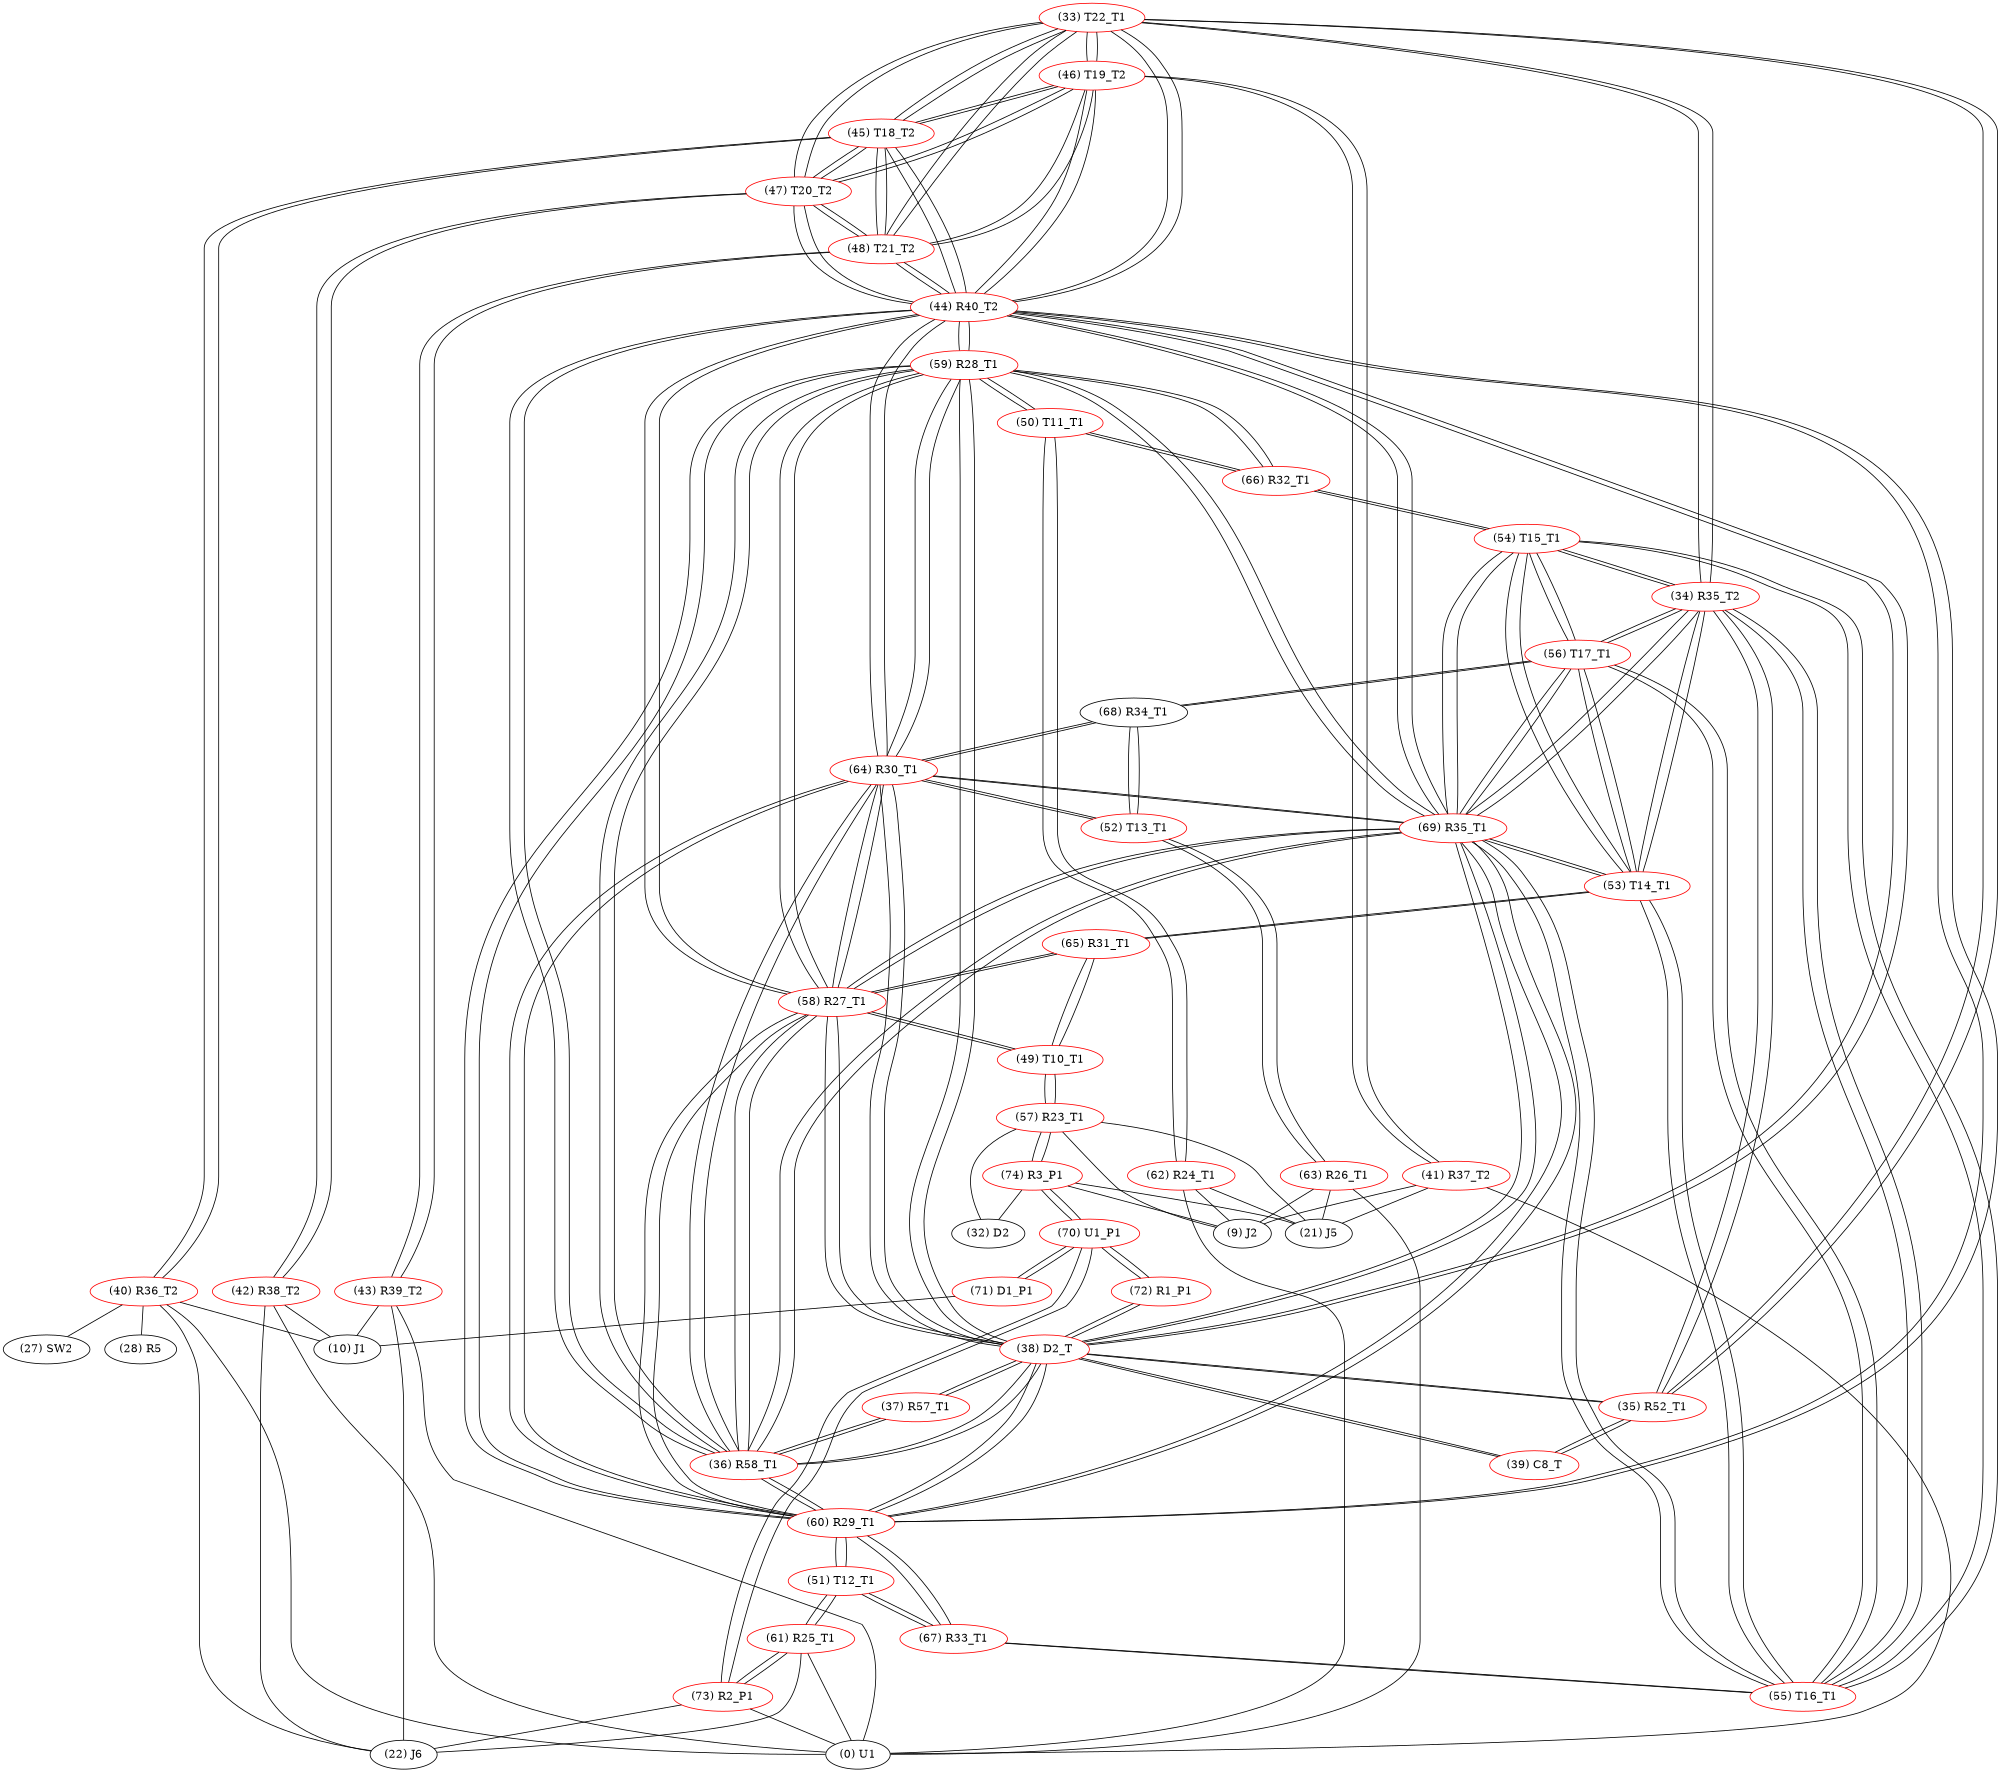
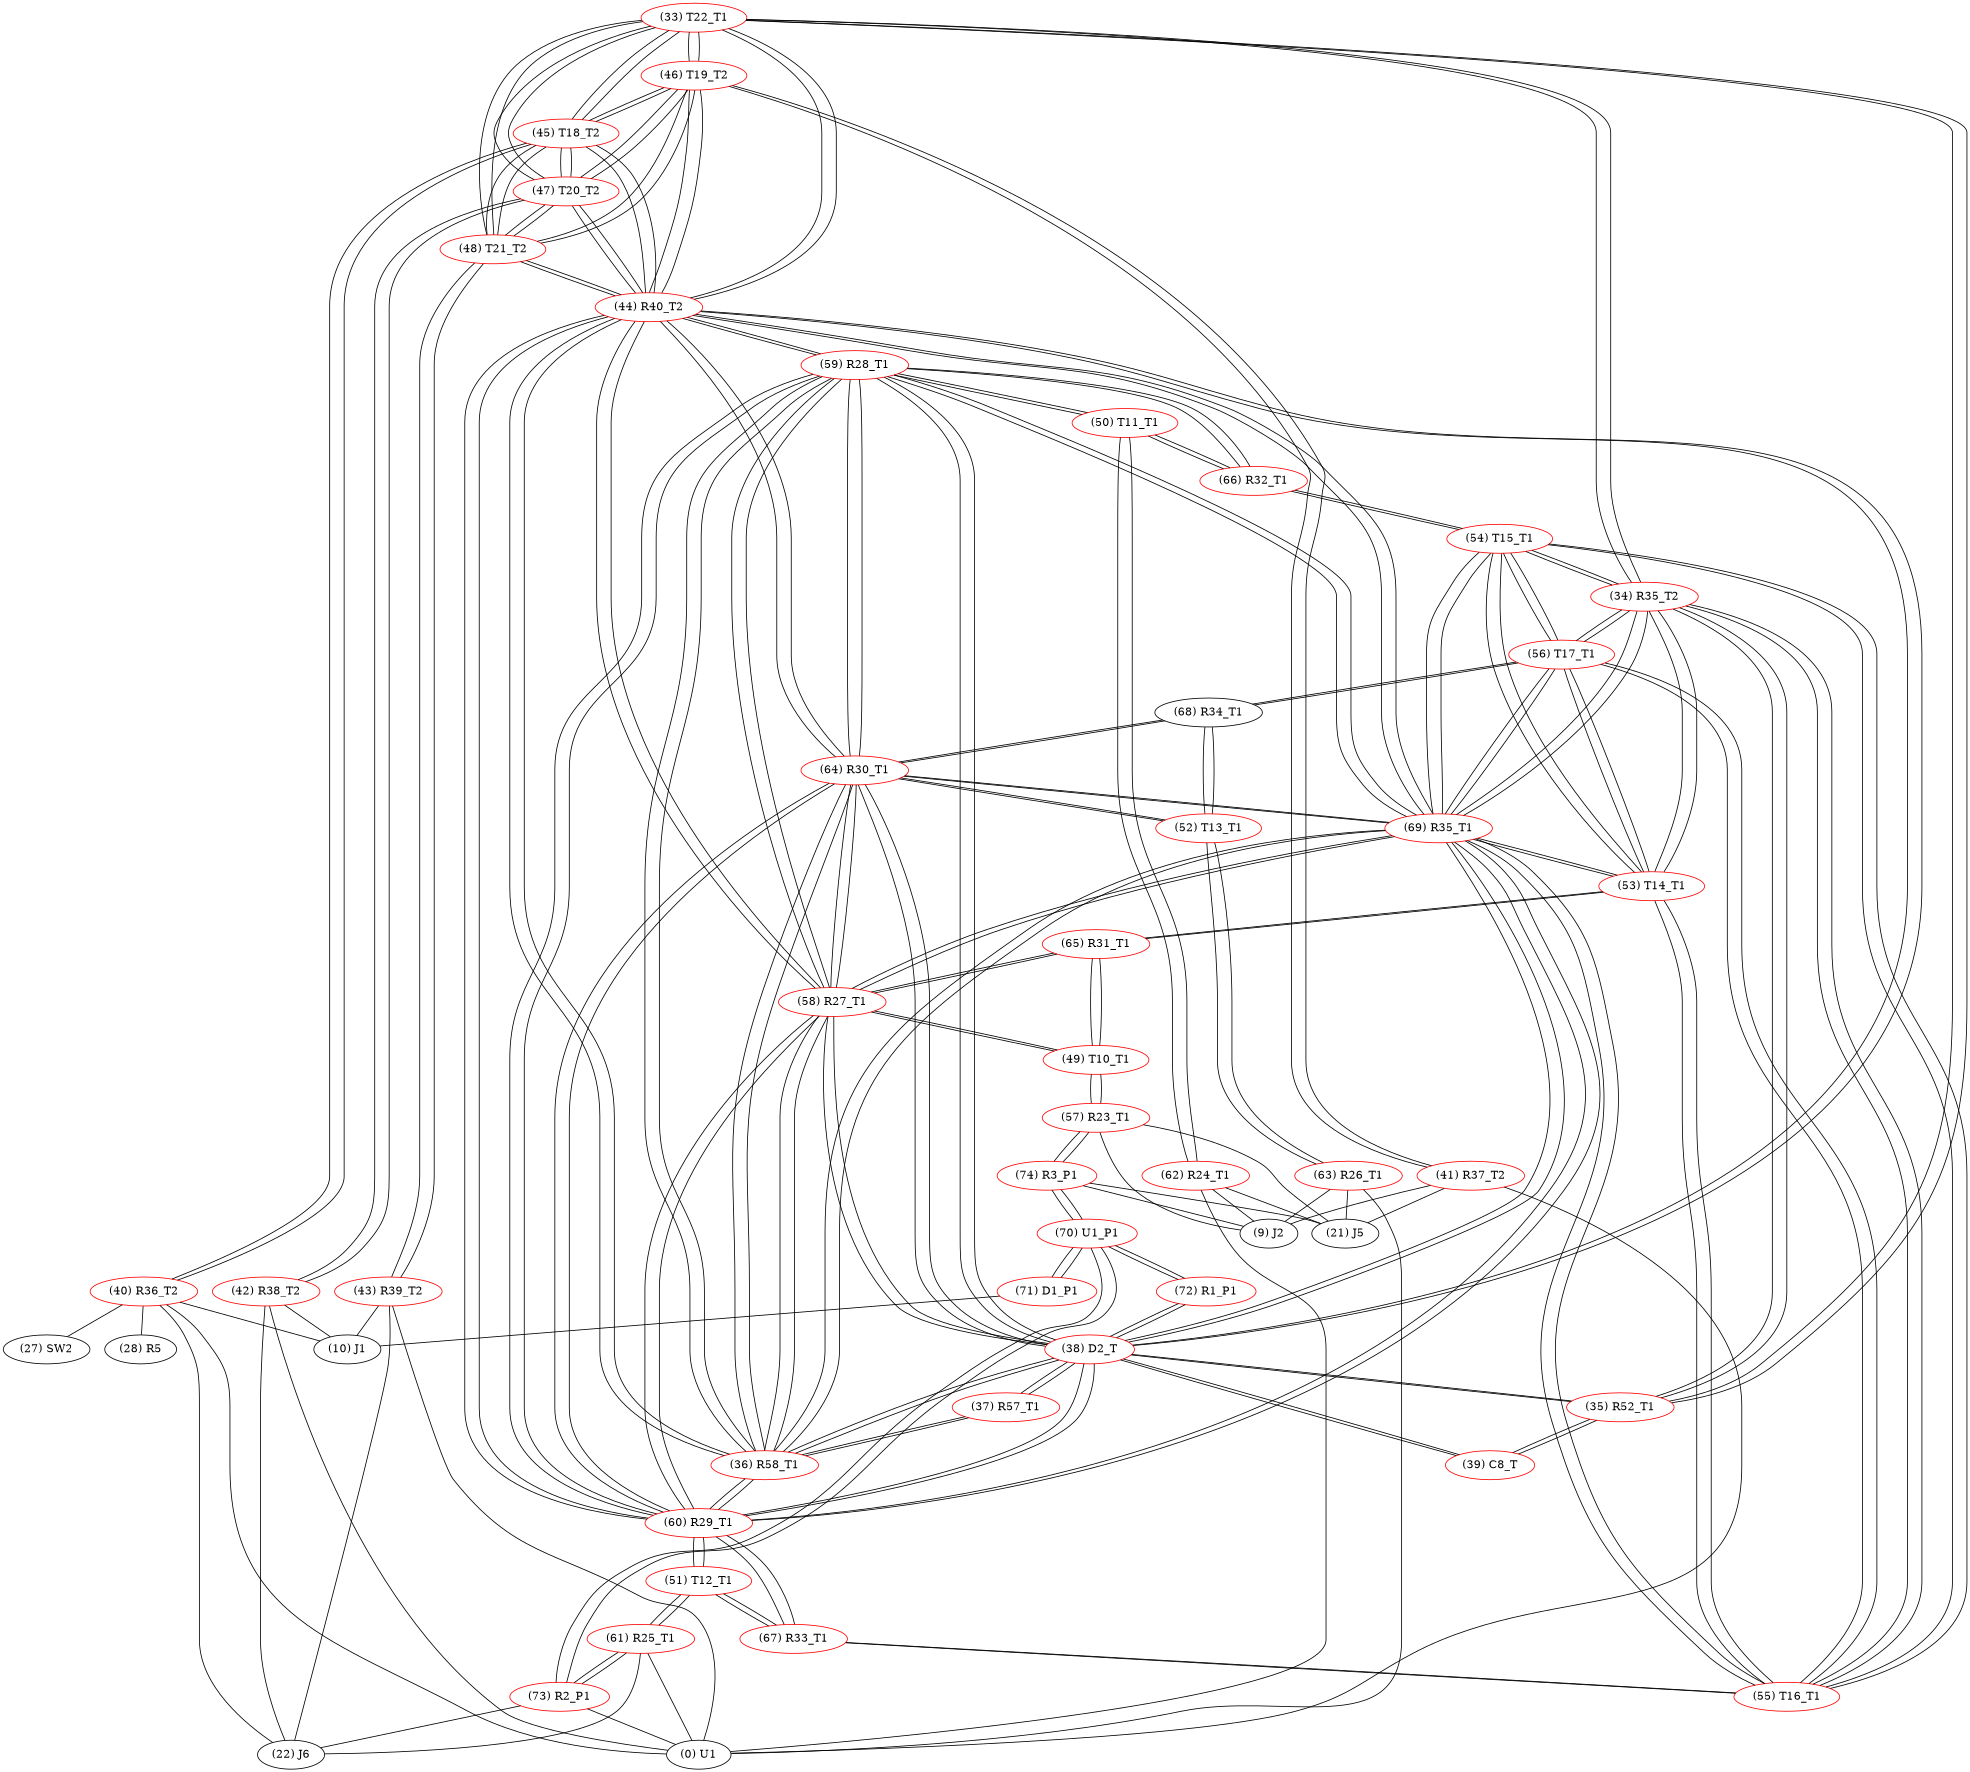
node "(32) D2": removed
